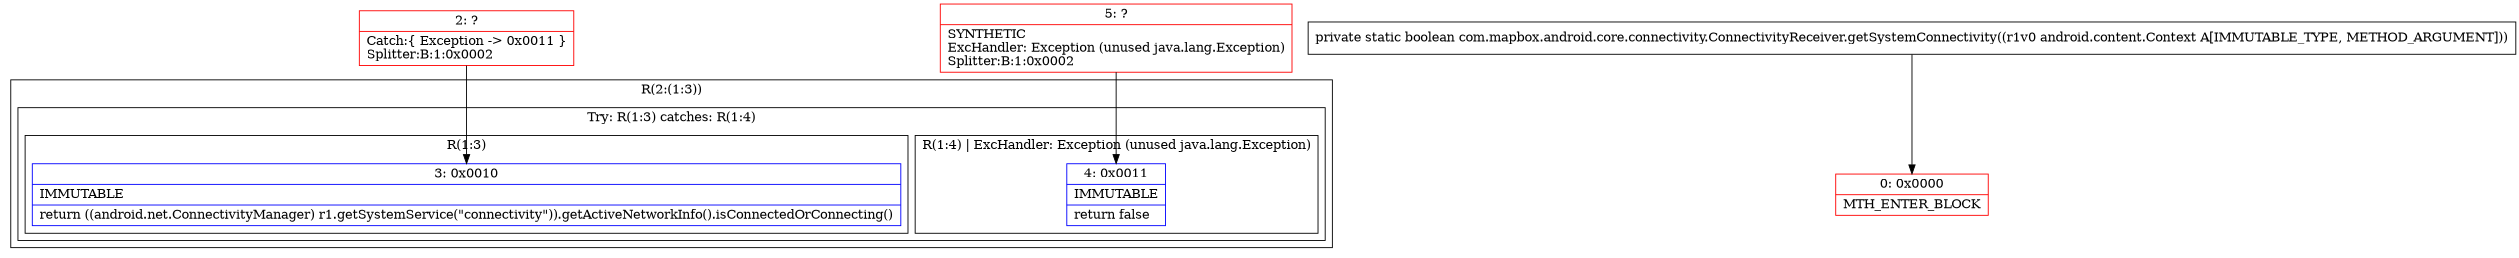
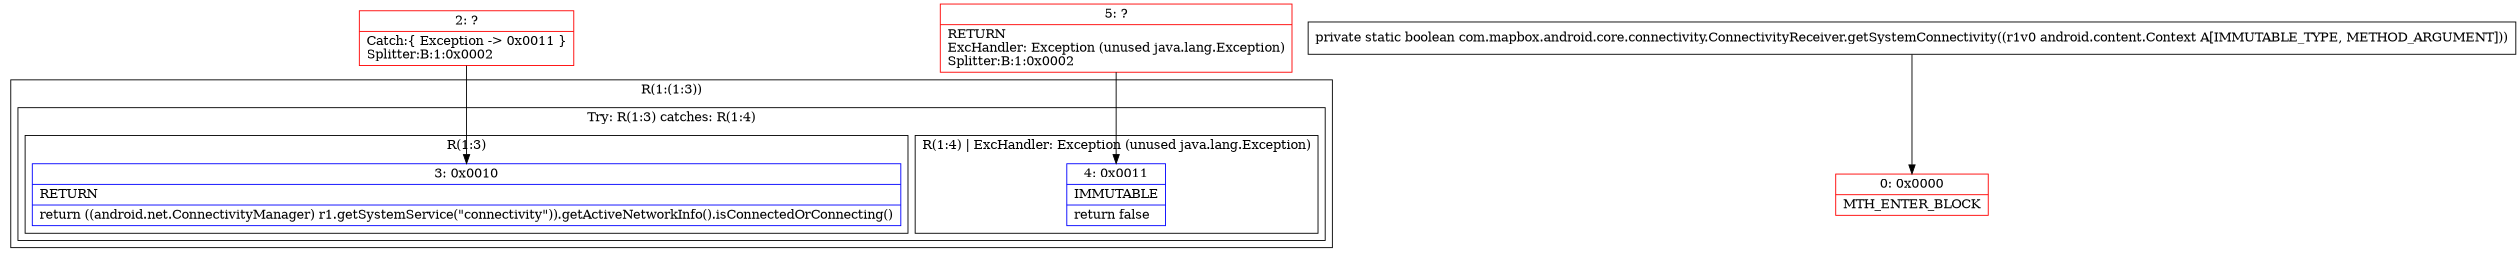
node "5: ?": text "SYNTHETIC" -> "RETURN"
cluster "R(2:(1:3))": label "R(2:(1:3))" -> "R(1:(1:3))"
node "3: 0x0010": text "IMMUTABLE" -> "RETURN"
